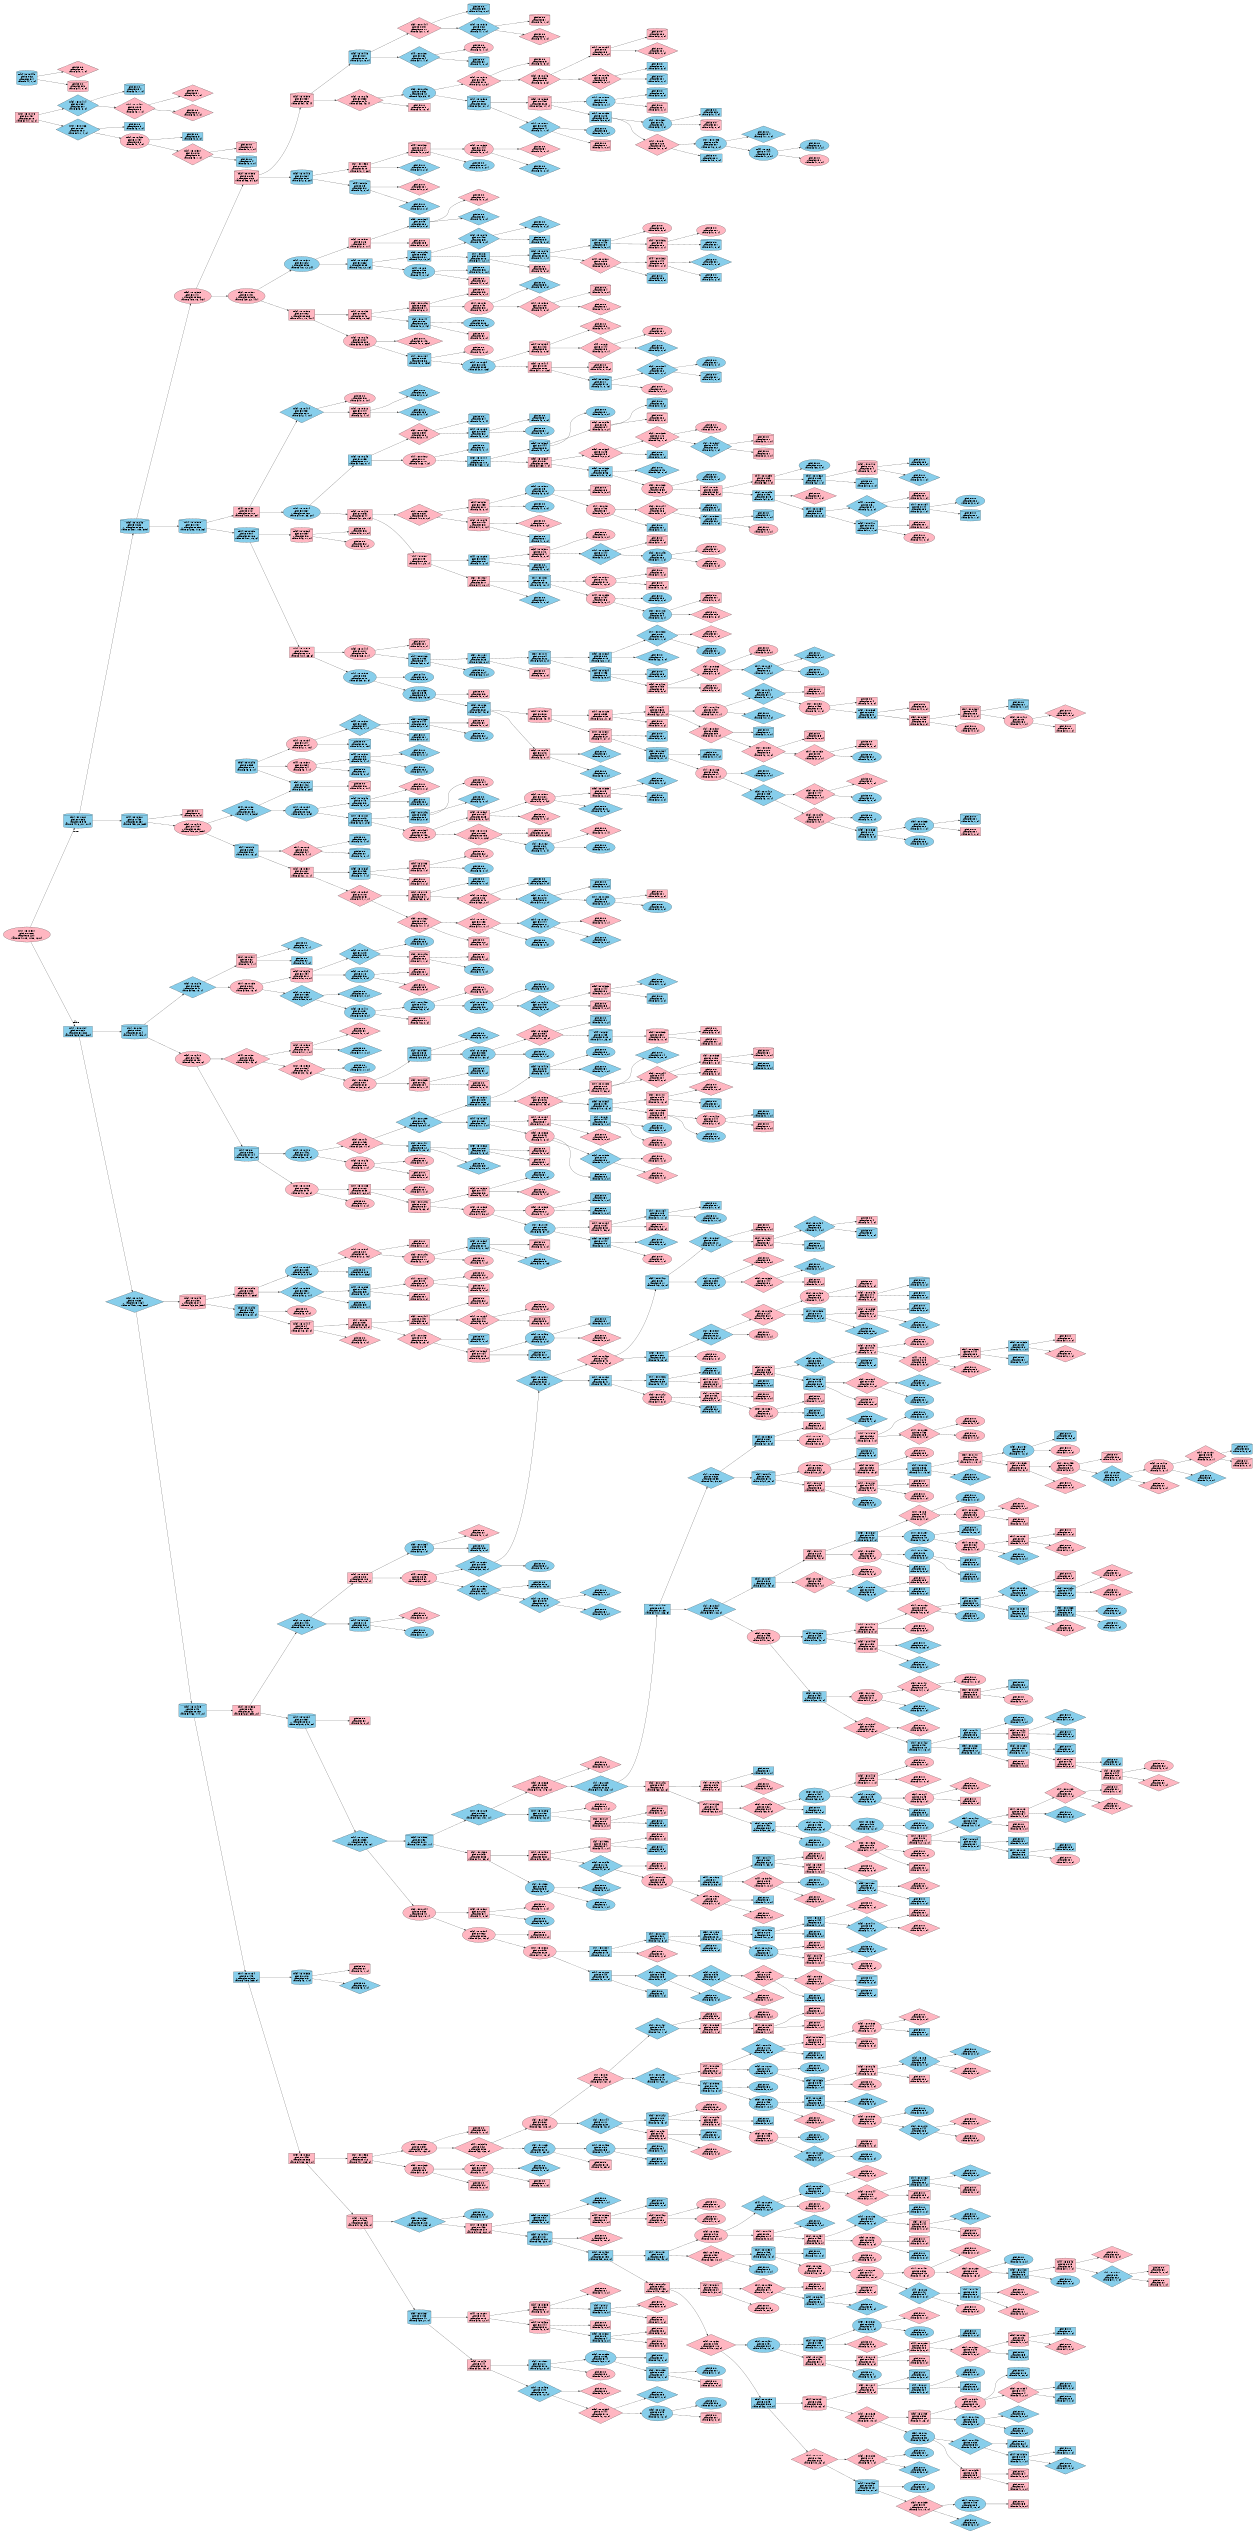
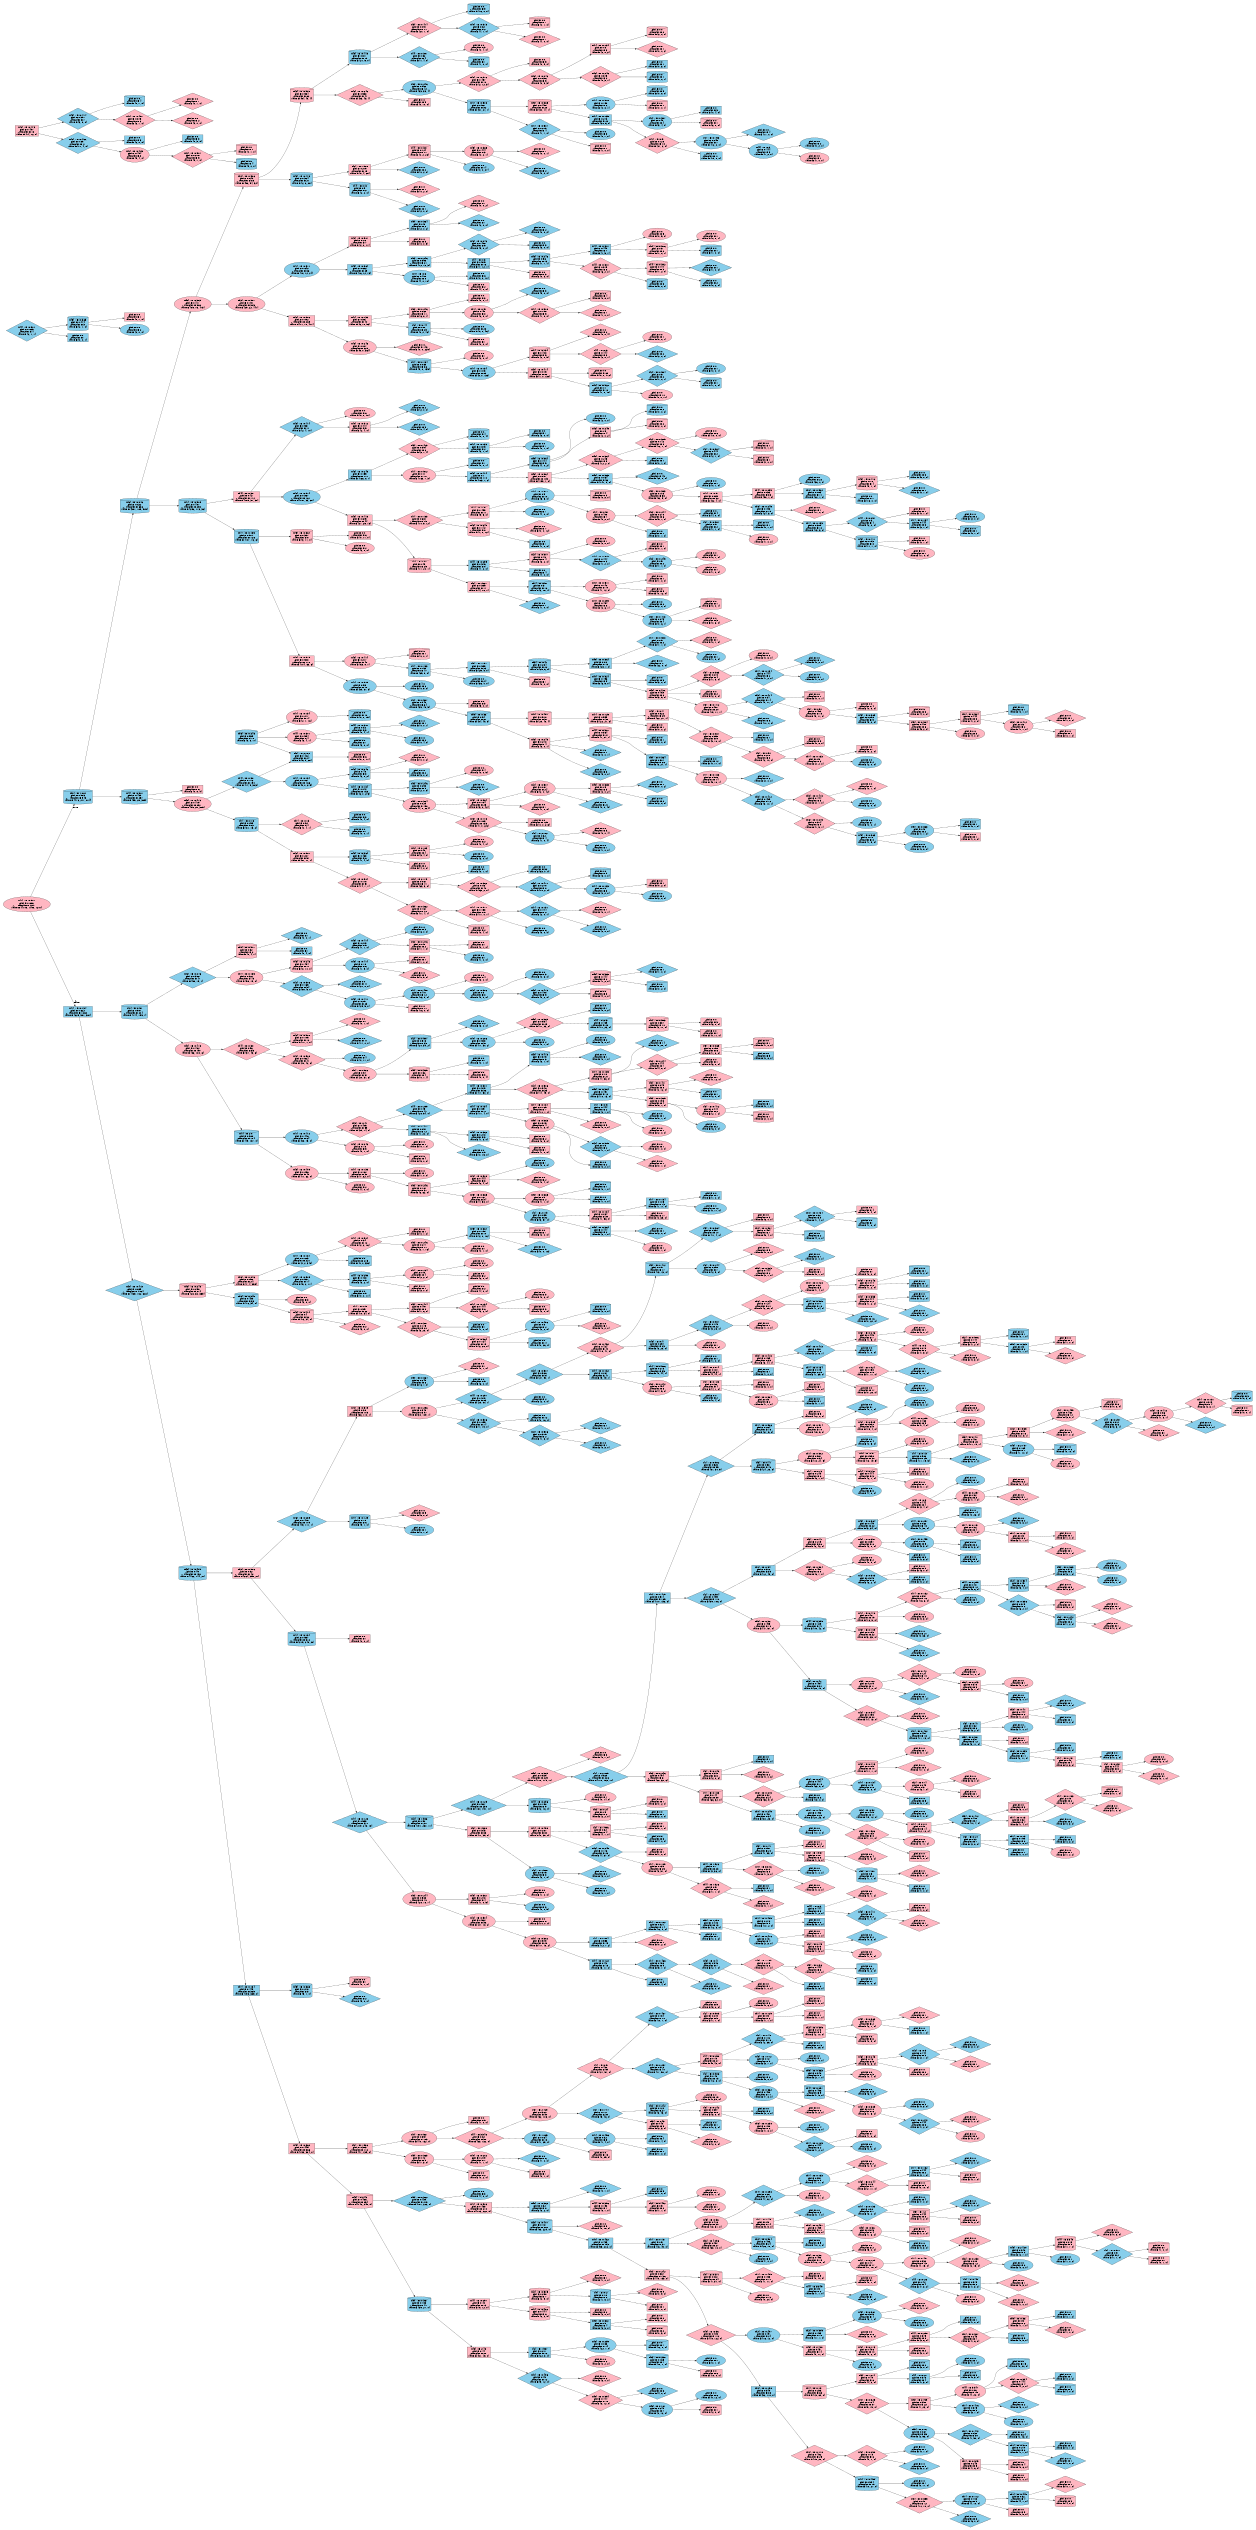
edge "X[3] <= -0.41 gini = 0.522 samples = 29 value = [22, 21, 1]" -> "X[3] <= -0.412 gini = 0.497 samples = 20 value = [19, 11, 1]": now "X[3] <= 2.426 gini = 0.469 samples = 6 value = [3, 5, 0]" -> "X[3] <= -0.412 gini = 0.497 samples = 20 value = [19, 11, 1]"
edge "X[0] <= -0.497 gini = 0.518 samples = 57 value = [29, 48, 4]" -> "X[4] <= -0.301 gini = 0.364 samples = 27 value = [7, 27, 1]": now "X[6] <= -0.245 gini = 0.278 samples = 4 value = [5, 0, 1]" -> "X[4] <= -0.301 gini = 0.364 samples = 27 value = [7, 27, 1]"
edge "X[7] <= -0.134 gini = 0.277 samples = 14 value = [2, 1, 16]" -> "X[4] <= -0.301 gini = 0.625 samples = 4 value = [2, 1, 1]": removed
node "X[2] <= 0.74 gini = 0.245 samples = 3 value = [6, 1, 0]": label "X[2] <= 0.74 gini = 0.245 samples = 3 value = [6, 1, 0]" -> "X[2] <= 0.74 gini = 0.245 value = 3 value = [6, 1, 0]"
edge "X[7] <= -0.112 gini = 0.408 samples = 9 value = [4, 10, 0]" -> "X[1] <= -0.445 gini = 0.32 samples = 4 value = [4, 1, 0]": added
